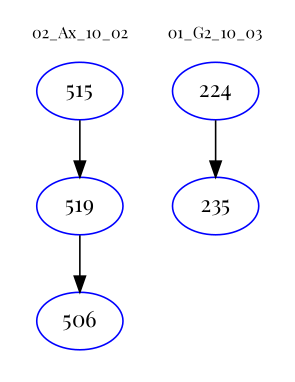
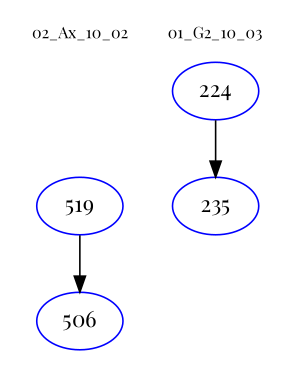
node "515": removed
